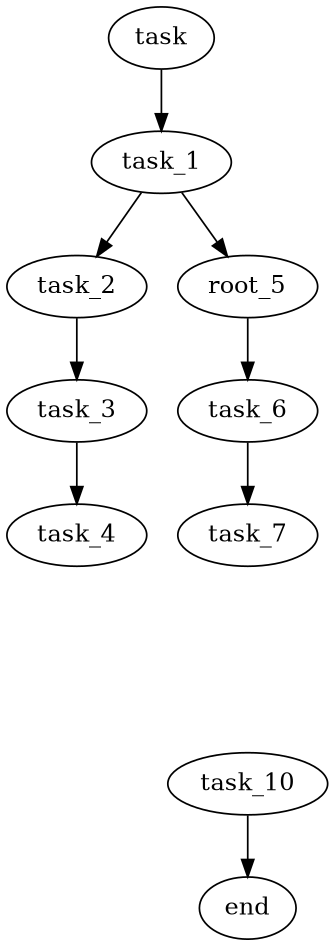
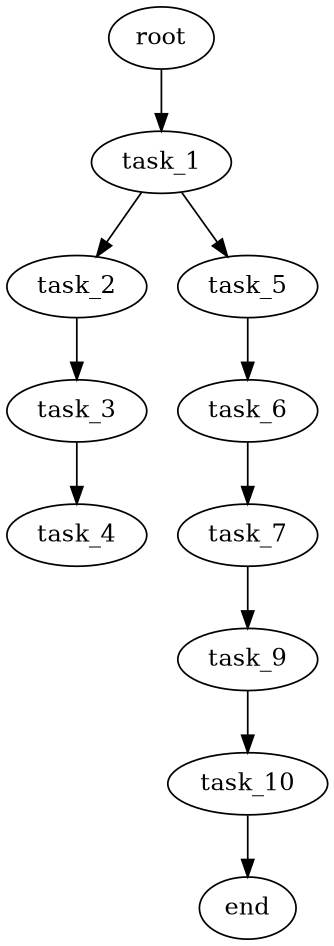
node "task": label "task" -> "root"
node "root_5": label "root_5" -> "task_5"
node "task_9": added
